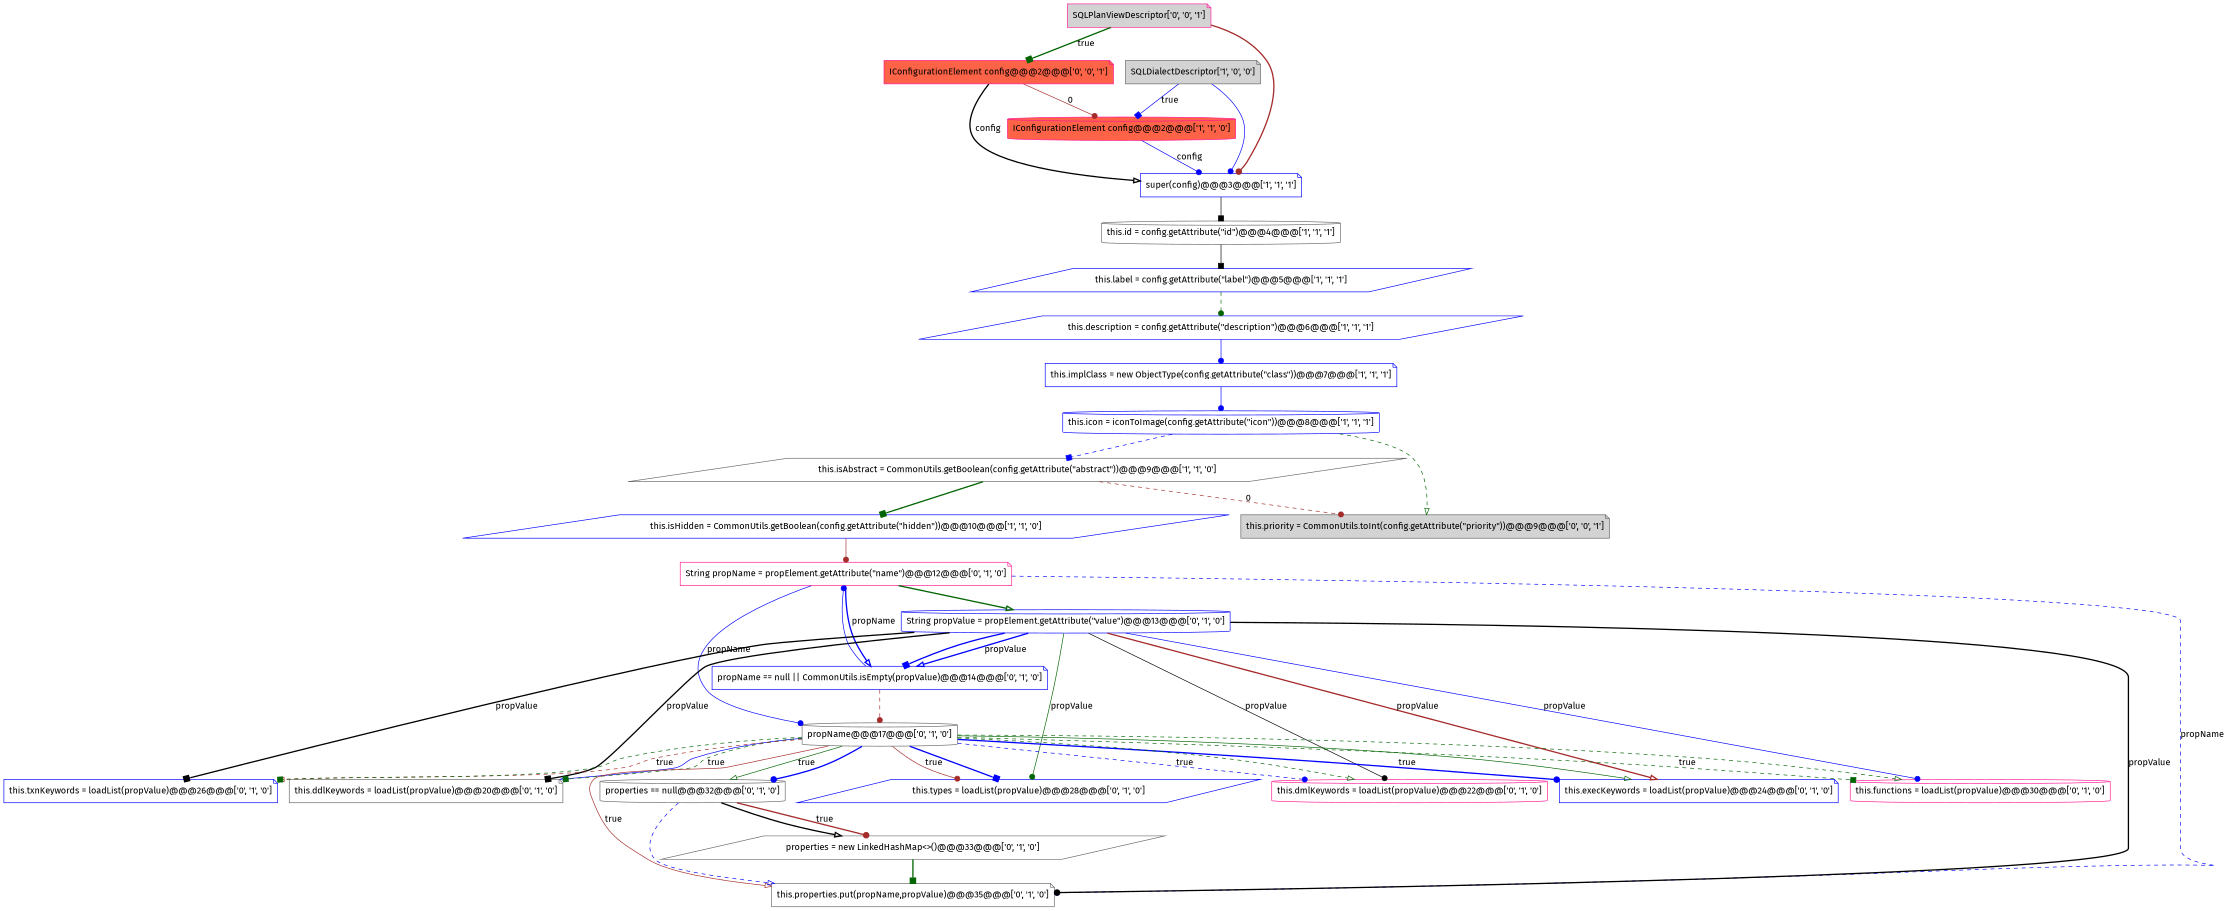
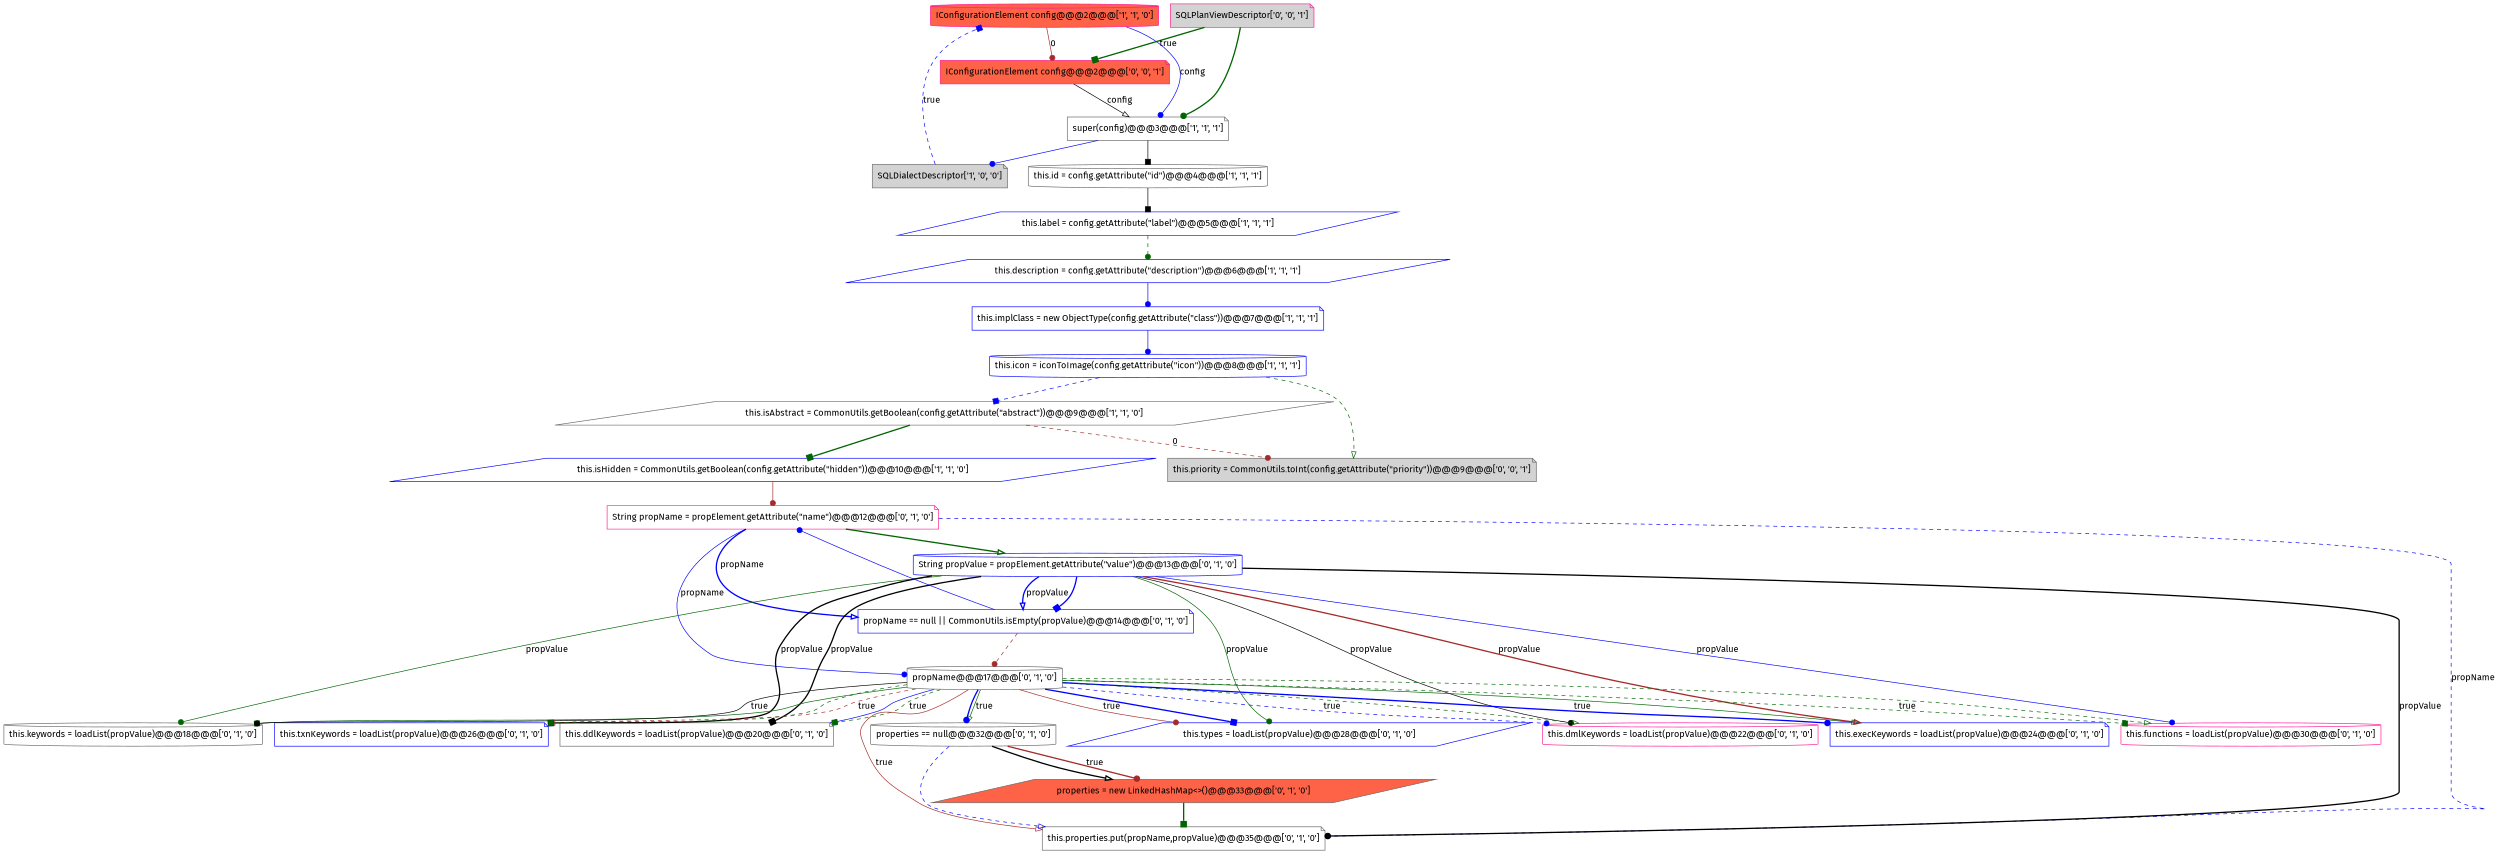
edge "SQLPlanViewDescriptor['0', '0', '1']" -> "super(config)@@@3@@@['1', '1', '1']": color brown -> darkgreen
edge "SQLDialectDescriptor['1', '0', '0']" -> "IConfigurationElement config@@@2@@@['1', '1', '0']": style solid -> dashed
edge "IConfigurationElement config@@@2@@@['0', '0', '1']" -> "IConfigurationElement config@@@2@@@['1', '1', '0']": reversed
edge "SQLDialectDescriptor['1', '0', '0']" -> "super(config)@@@3@@@['1', '1', '1']": reversed
edge "IConfigurationElement config@@@2@@@['0', '0', '1']" -> "super(config)@@@3@@@['1', '1', '1']": style bold -> solid
node "super(config)@@@3@@@['1', '1', '1']": color blue -> gray40
node "this.keywords = loadList(propValue)@@@18@@@['0', '1', '0']": added
node "properties = new LinkedHashMap<>()@@@33@@@['0', '1', '0']": fillcolor white -> tomato
